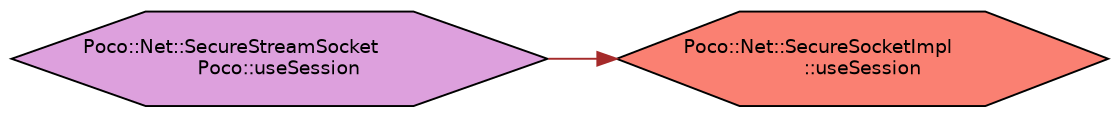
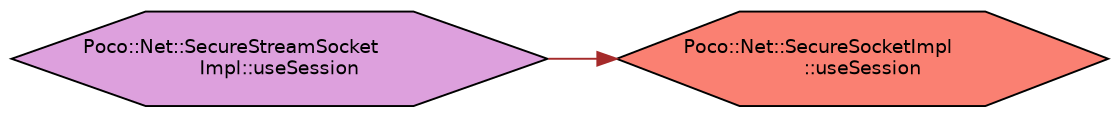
node "Poco::Net::SecureStreamSocket Poco::useSession": label "Poco::Net::SecureStreamSocket Poco::useSession" -> "Poco::Net::SecureStreamSocket Impl::useSession"
